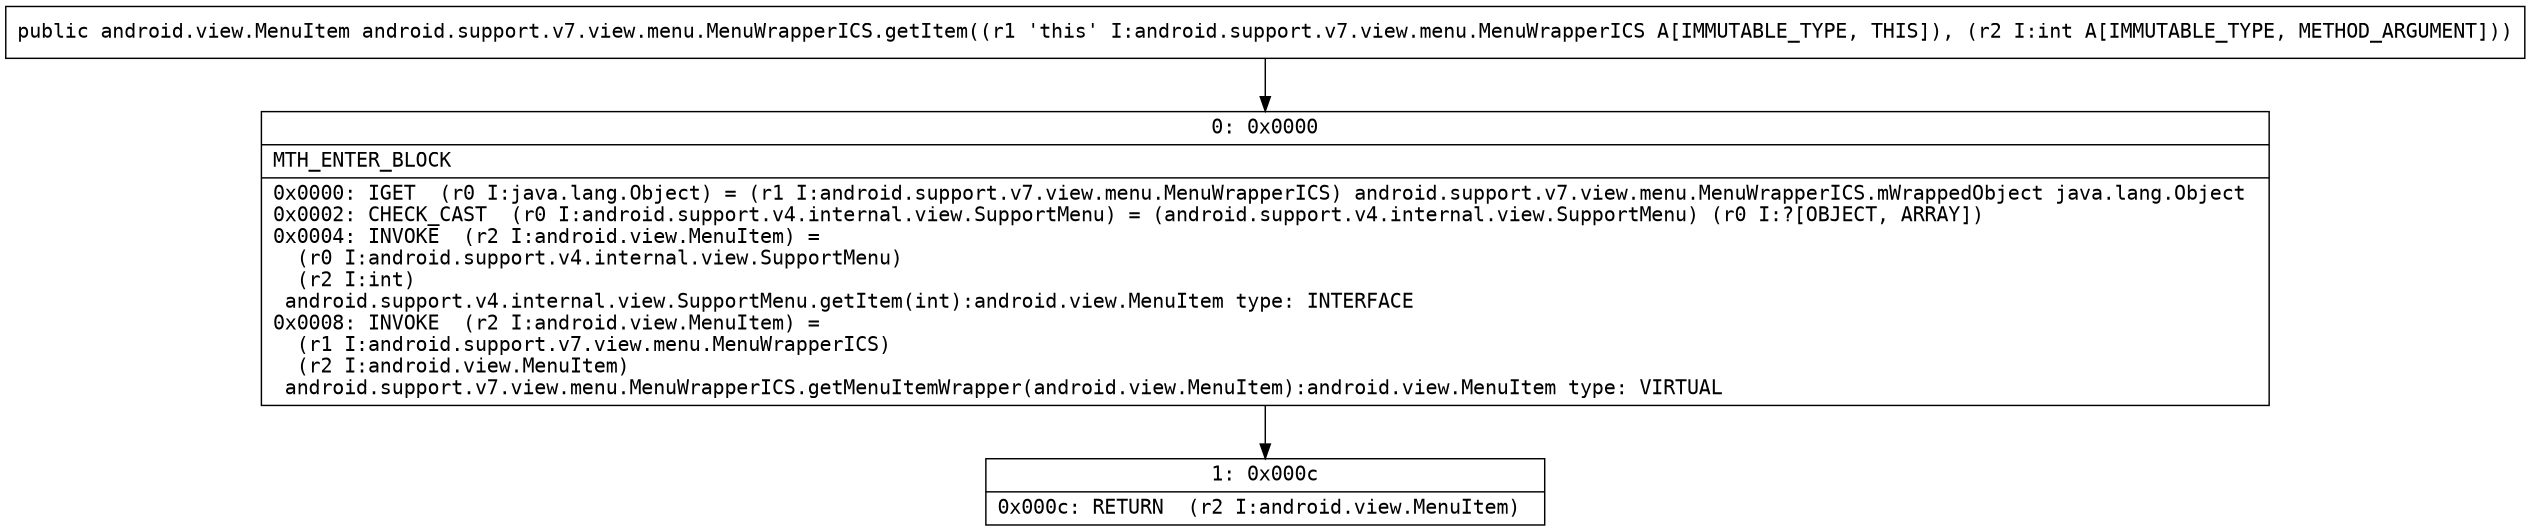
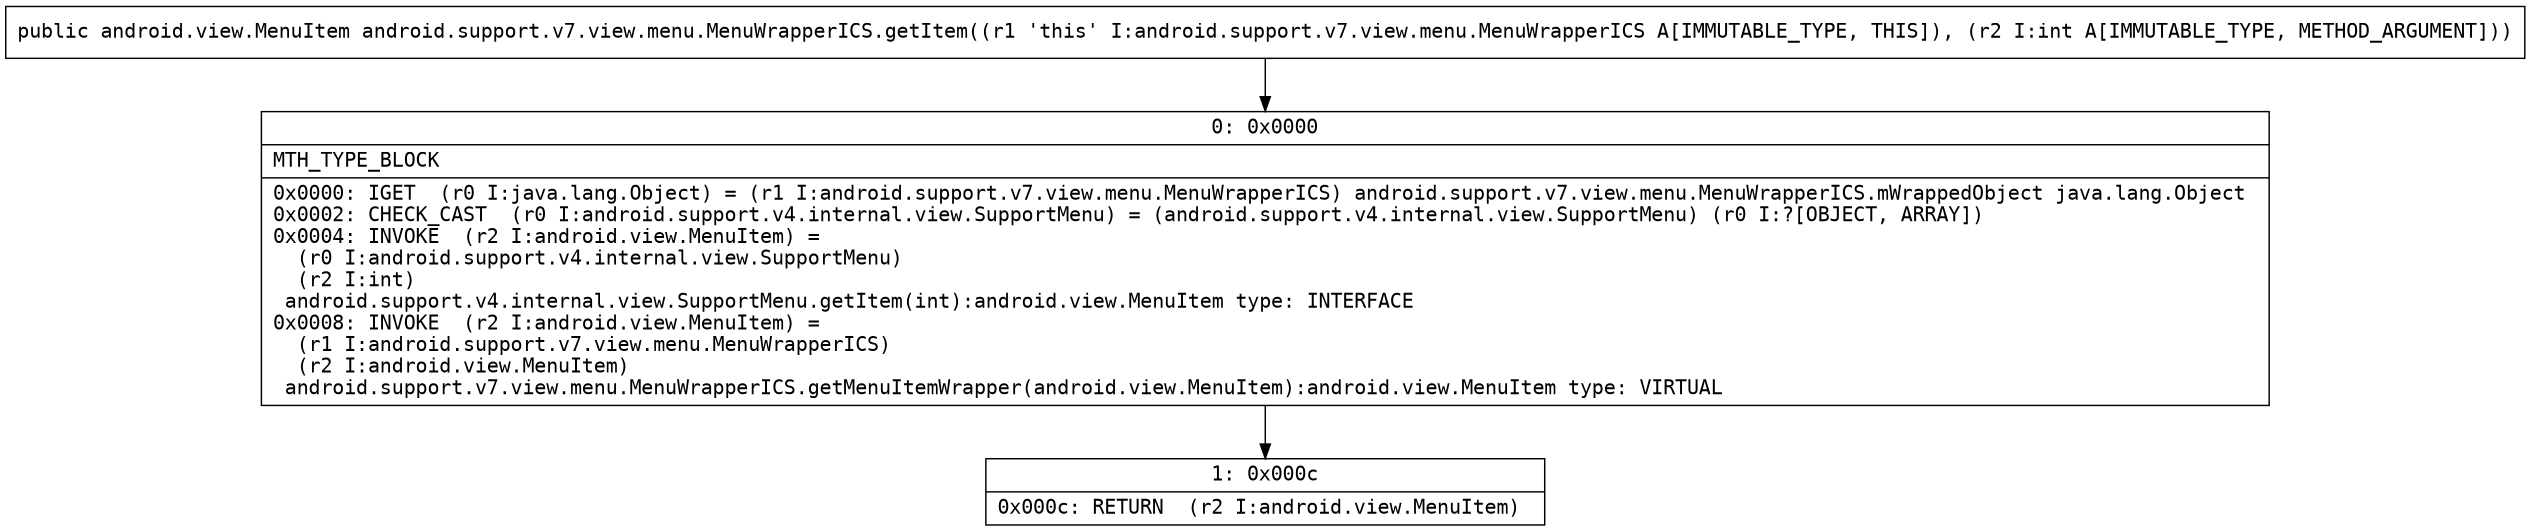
node "0: 0x0000": text "MTH_ENTER_BLOCK" -> "MTH_TYPE_BLOCK"
